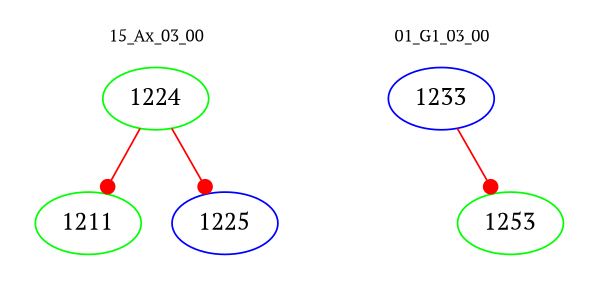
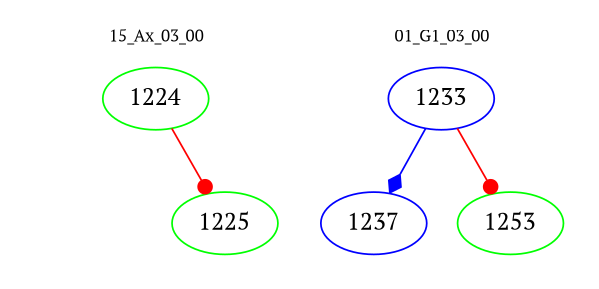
node "1211": removed
node "1225": color blue -> green
node "1237": added
